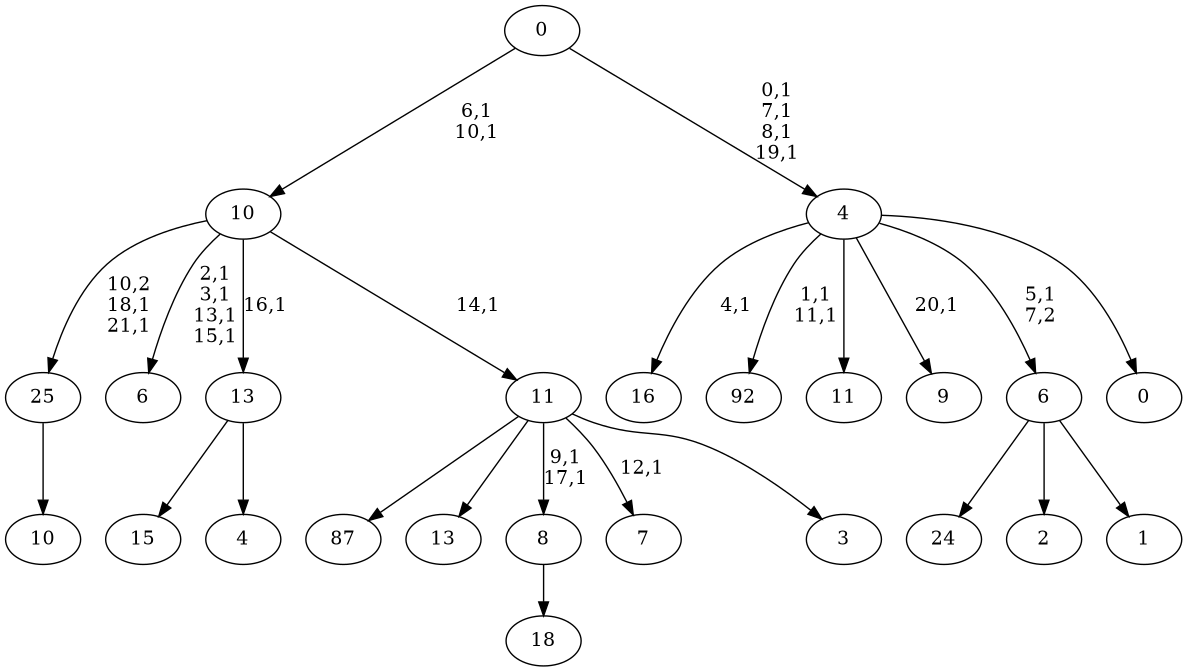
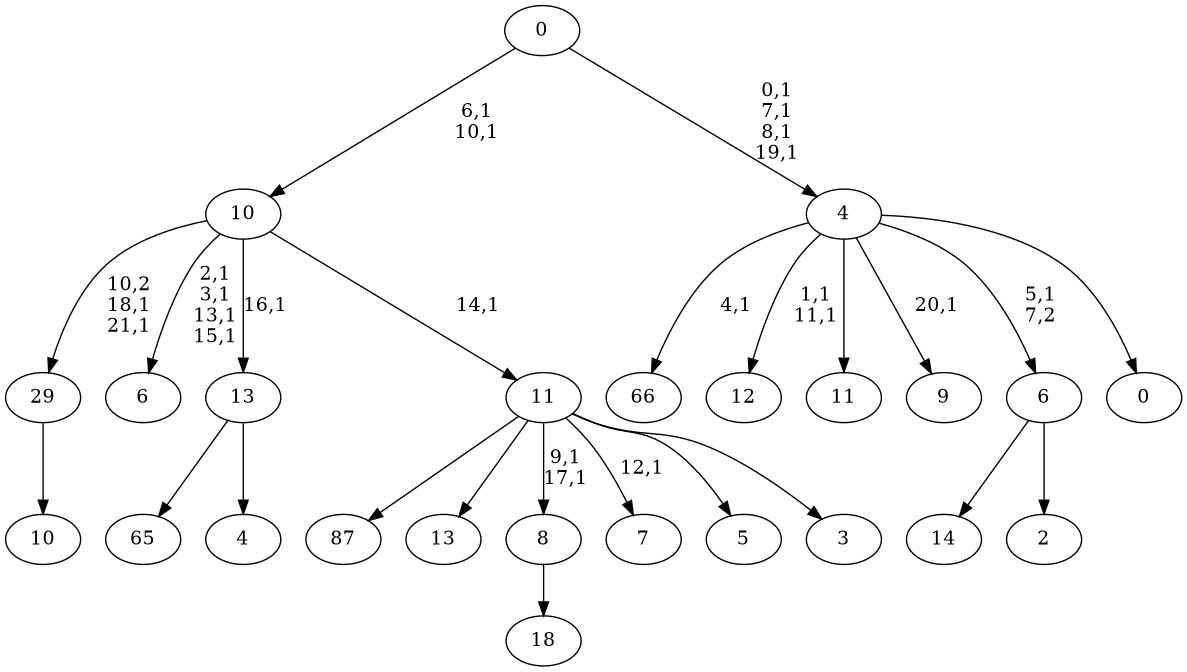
node "25": label "25" -> "29"
node "16": label "16" -> "66"
node "92": label "92" -> "12"
node "15": label "15" -> "65"
node "5": added
node "24": label "24" -> "14"
node "1": removed
